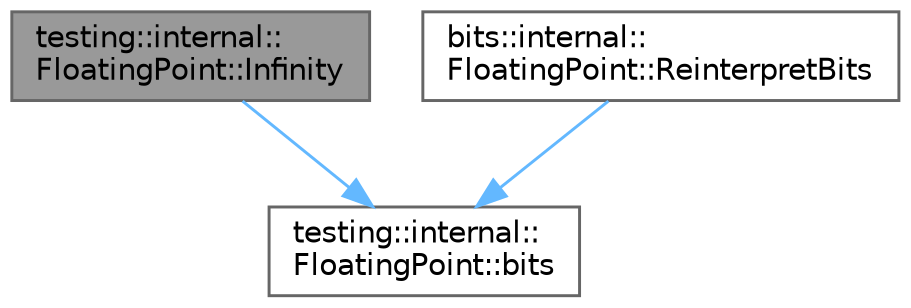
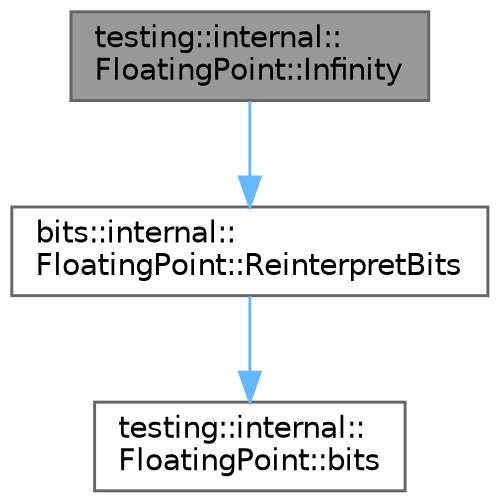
edge "testing::internal:: FloatingPoint::Infinity" -> "testing::internal:: FloatingPoint::bits": now "testing::internal:: FloatingPoint::Infinity" -> "bits::internal:: FloatingPoint::ReinterpretBits"
